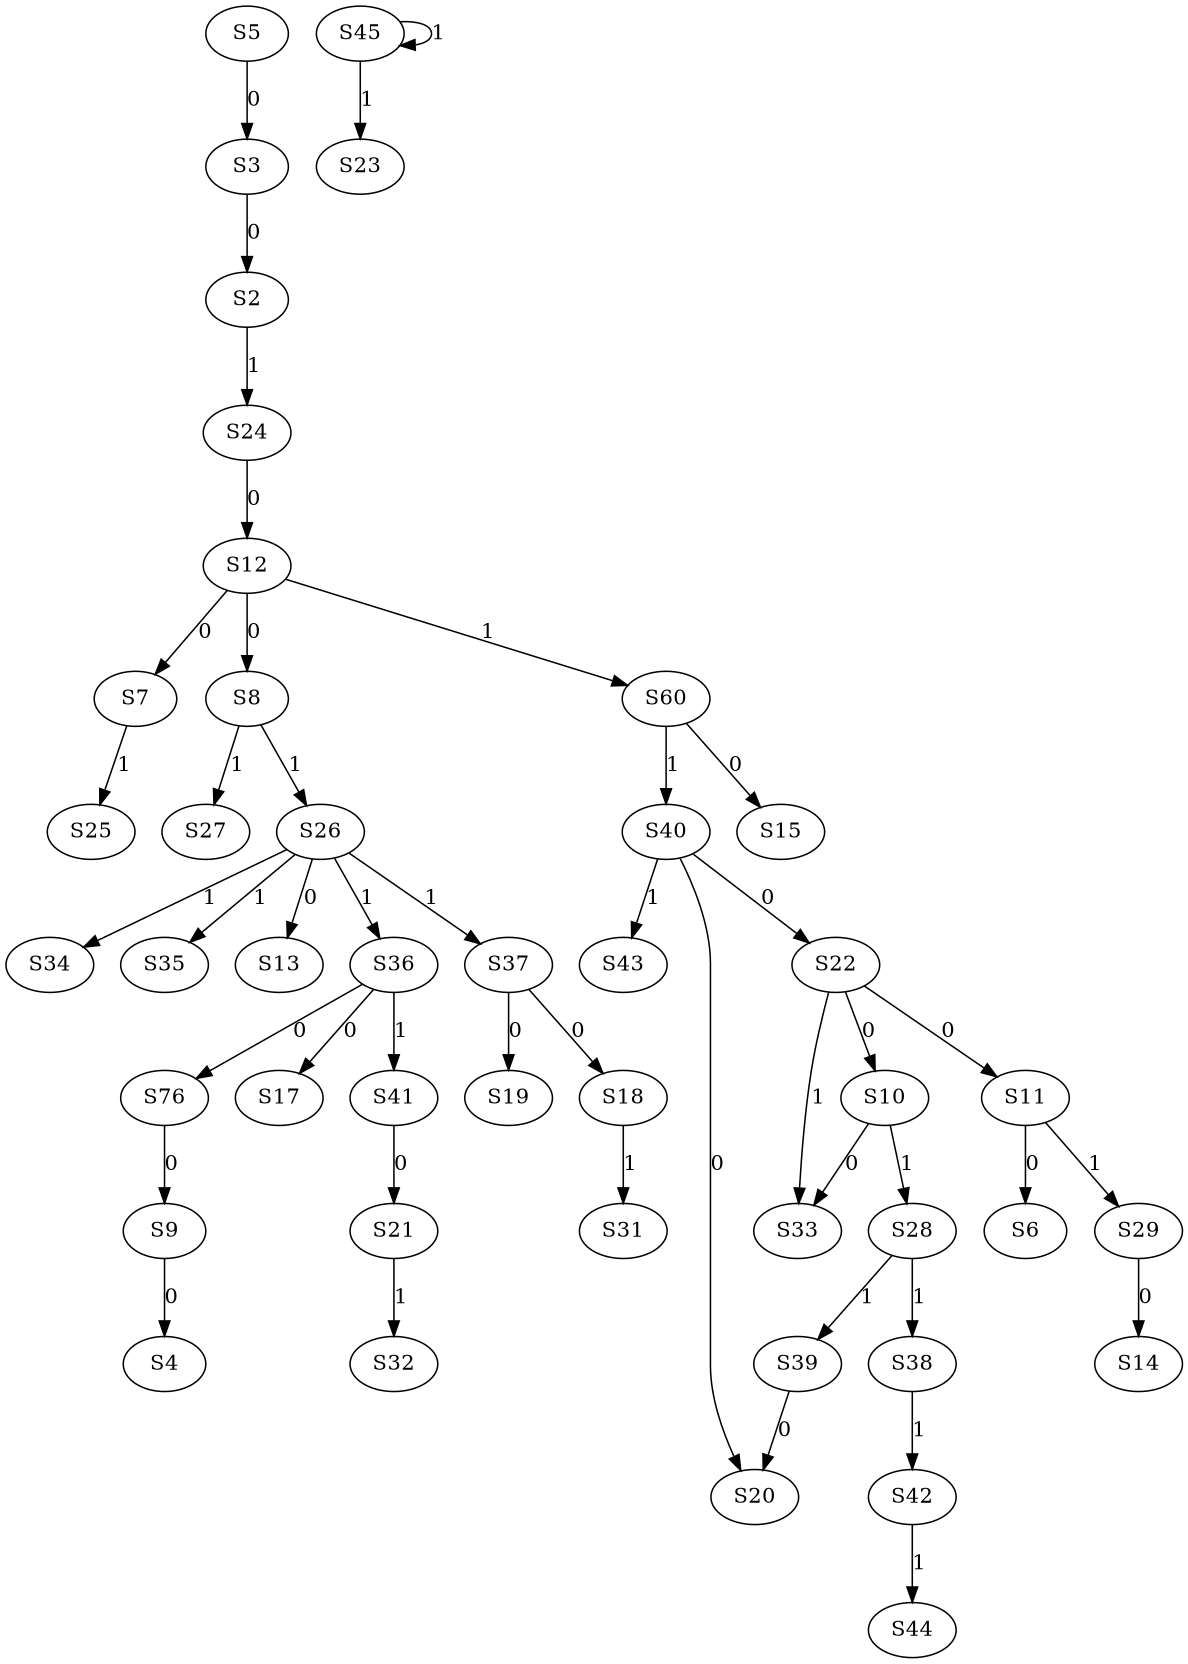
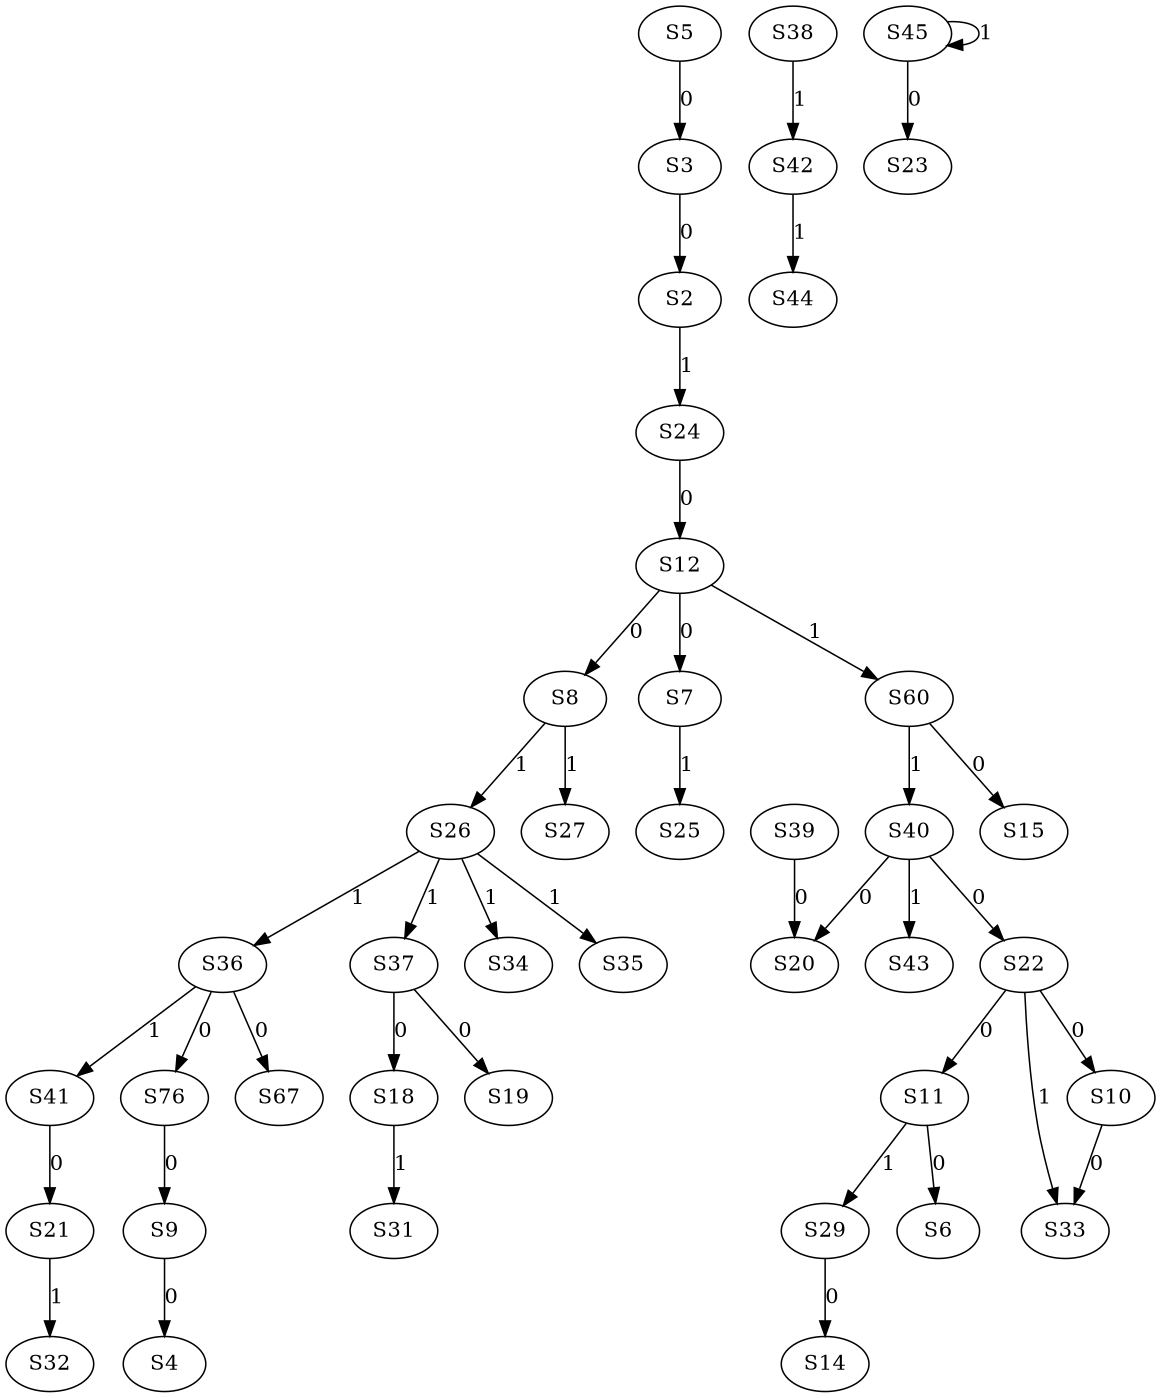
edge "S45" -> "S23": label "1" -> "0"
node "S13": removed
node "S17": label "S17" -> "S67"
node "S28": removed
